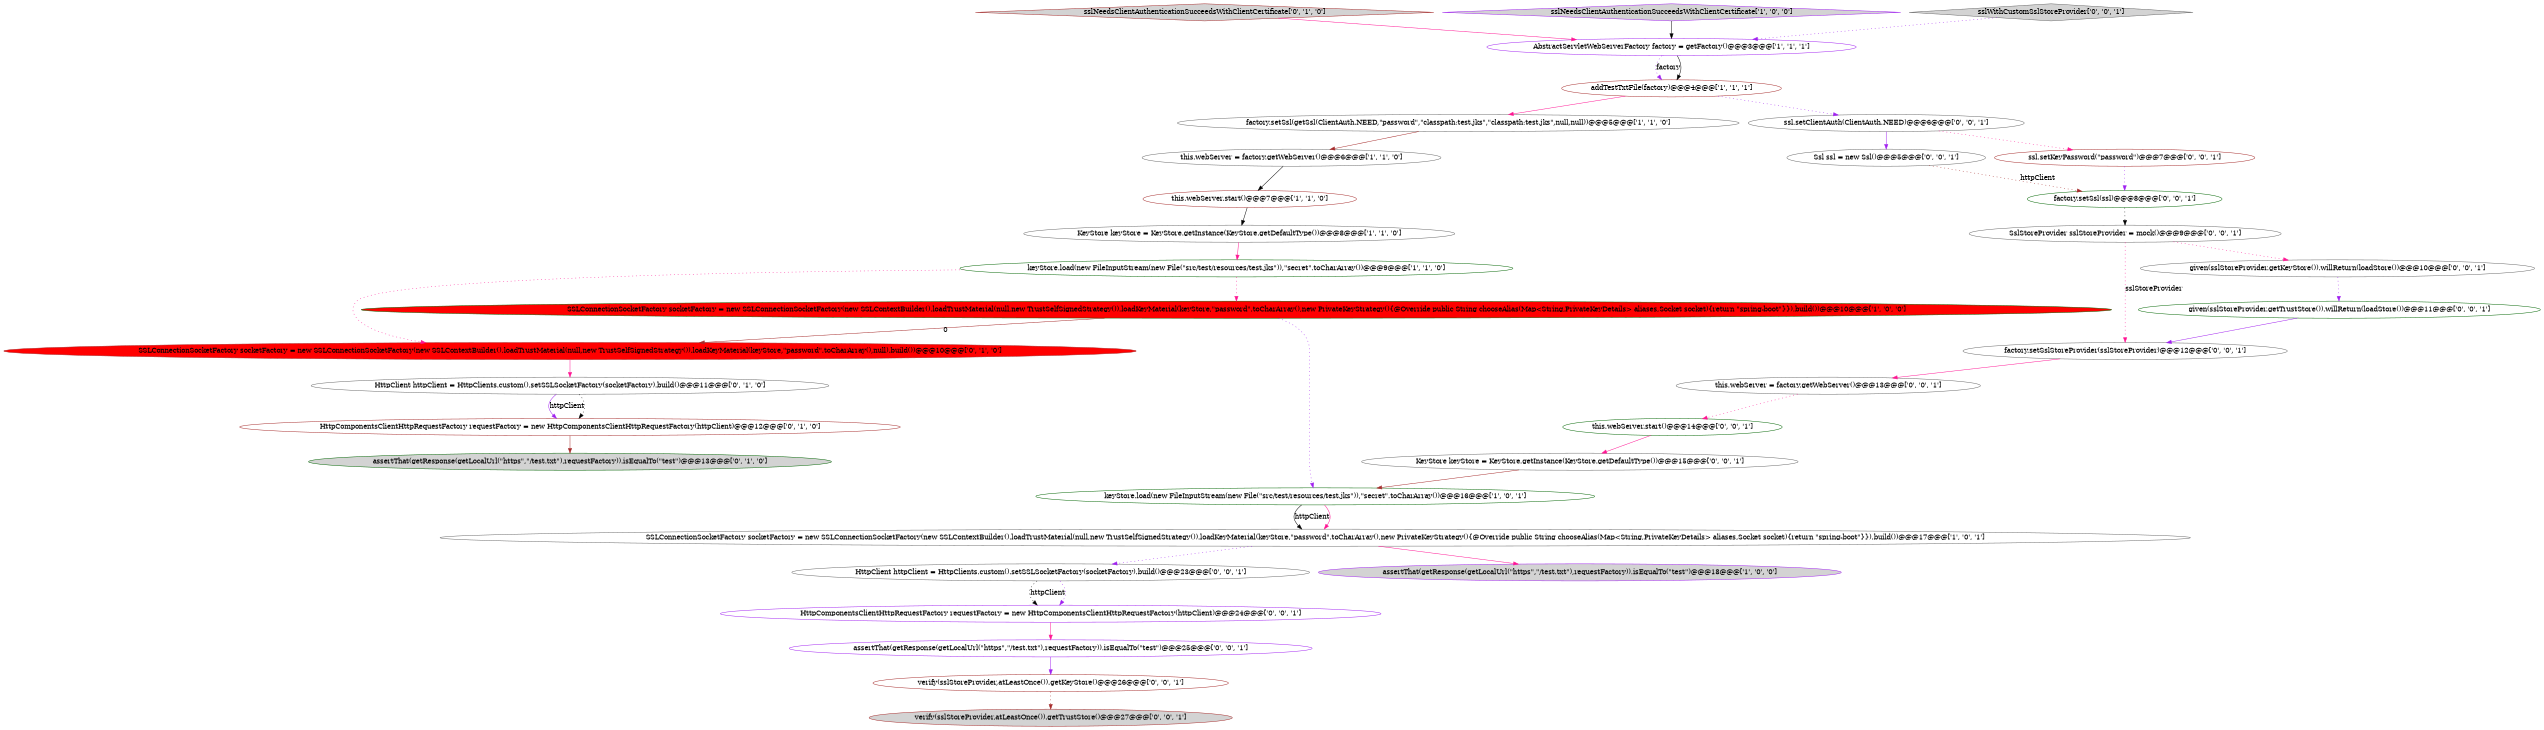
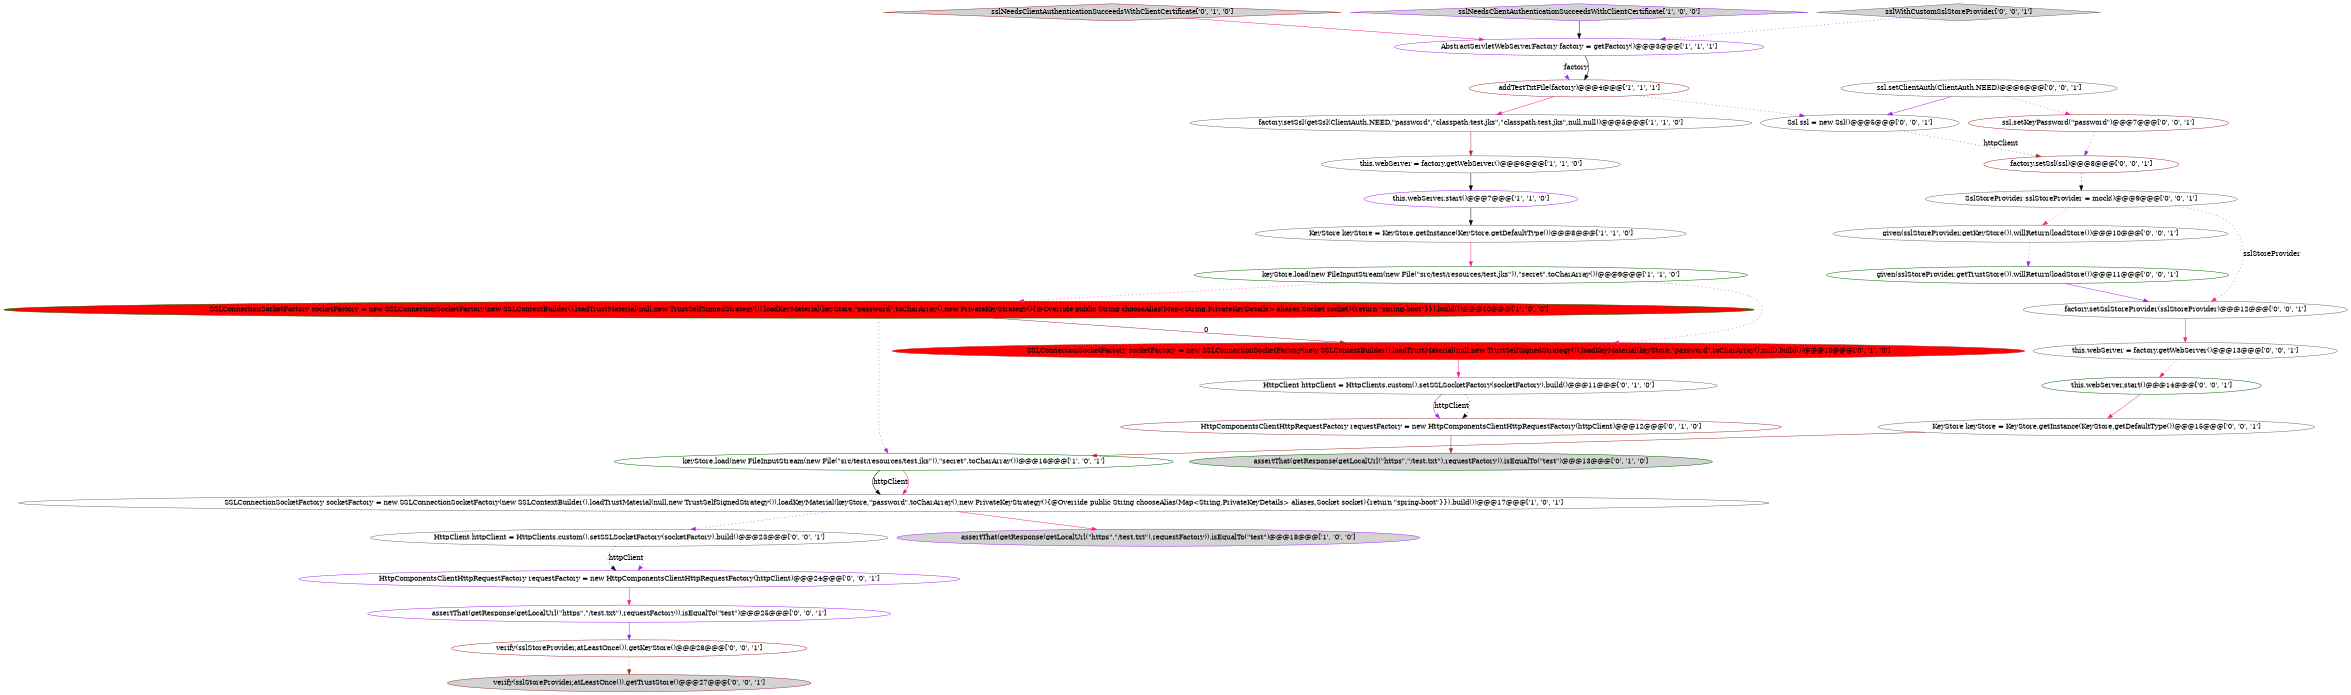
edge "addTestTxtFile(factory)@@@4@@@['1', '1', '1']" -> "ssl.setClientAuth(ClientAuth.NEED)@@@6@@@['0', '0', '1']": now "addTestTxtFile(factory)@@@4@@@['1', '1', '1']" -> "Ssl ssl = new Ssl()@@@5@@@['0', '0', '1']"
node "this.webServer.start()@@@7@@@['1', '1', '0']": color brown -> purple
node "factory.setSsl(ssl)@@@8@@@['0', '0', '1']": color darkgreen -> brown
